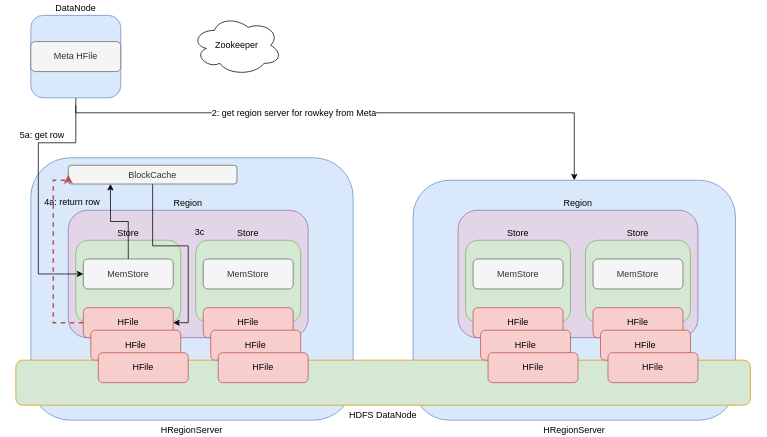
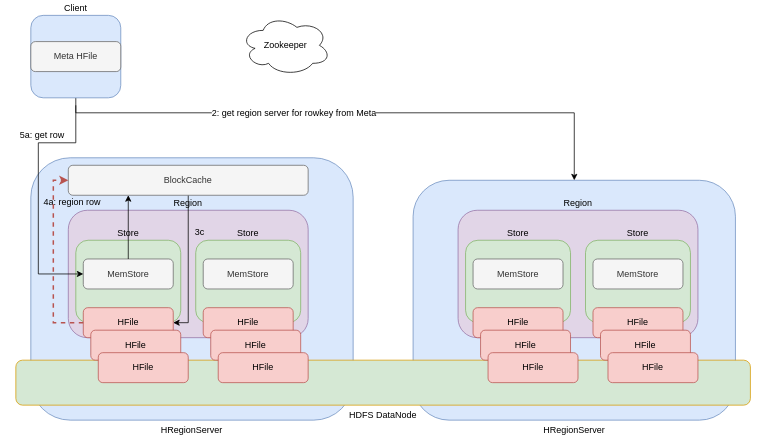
node "DataNode": label "DataNode" -> "Client"
node "Zookeeper": moved (237, 45) -> (285, 45)
node "BlockCache": size 169x19 -> 240x30
node "4a: return row": label "4a: return row" -> "4a: region row"
